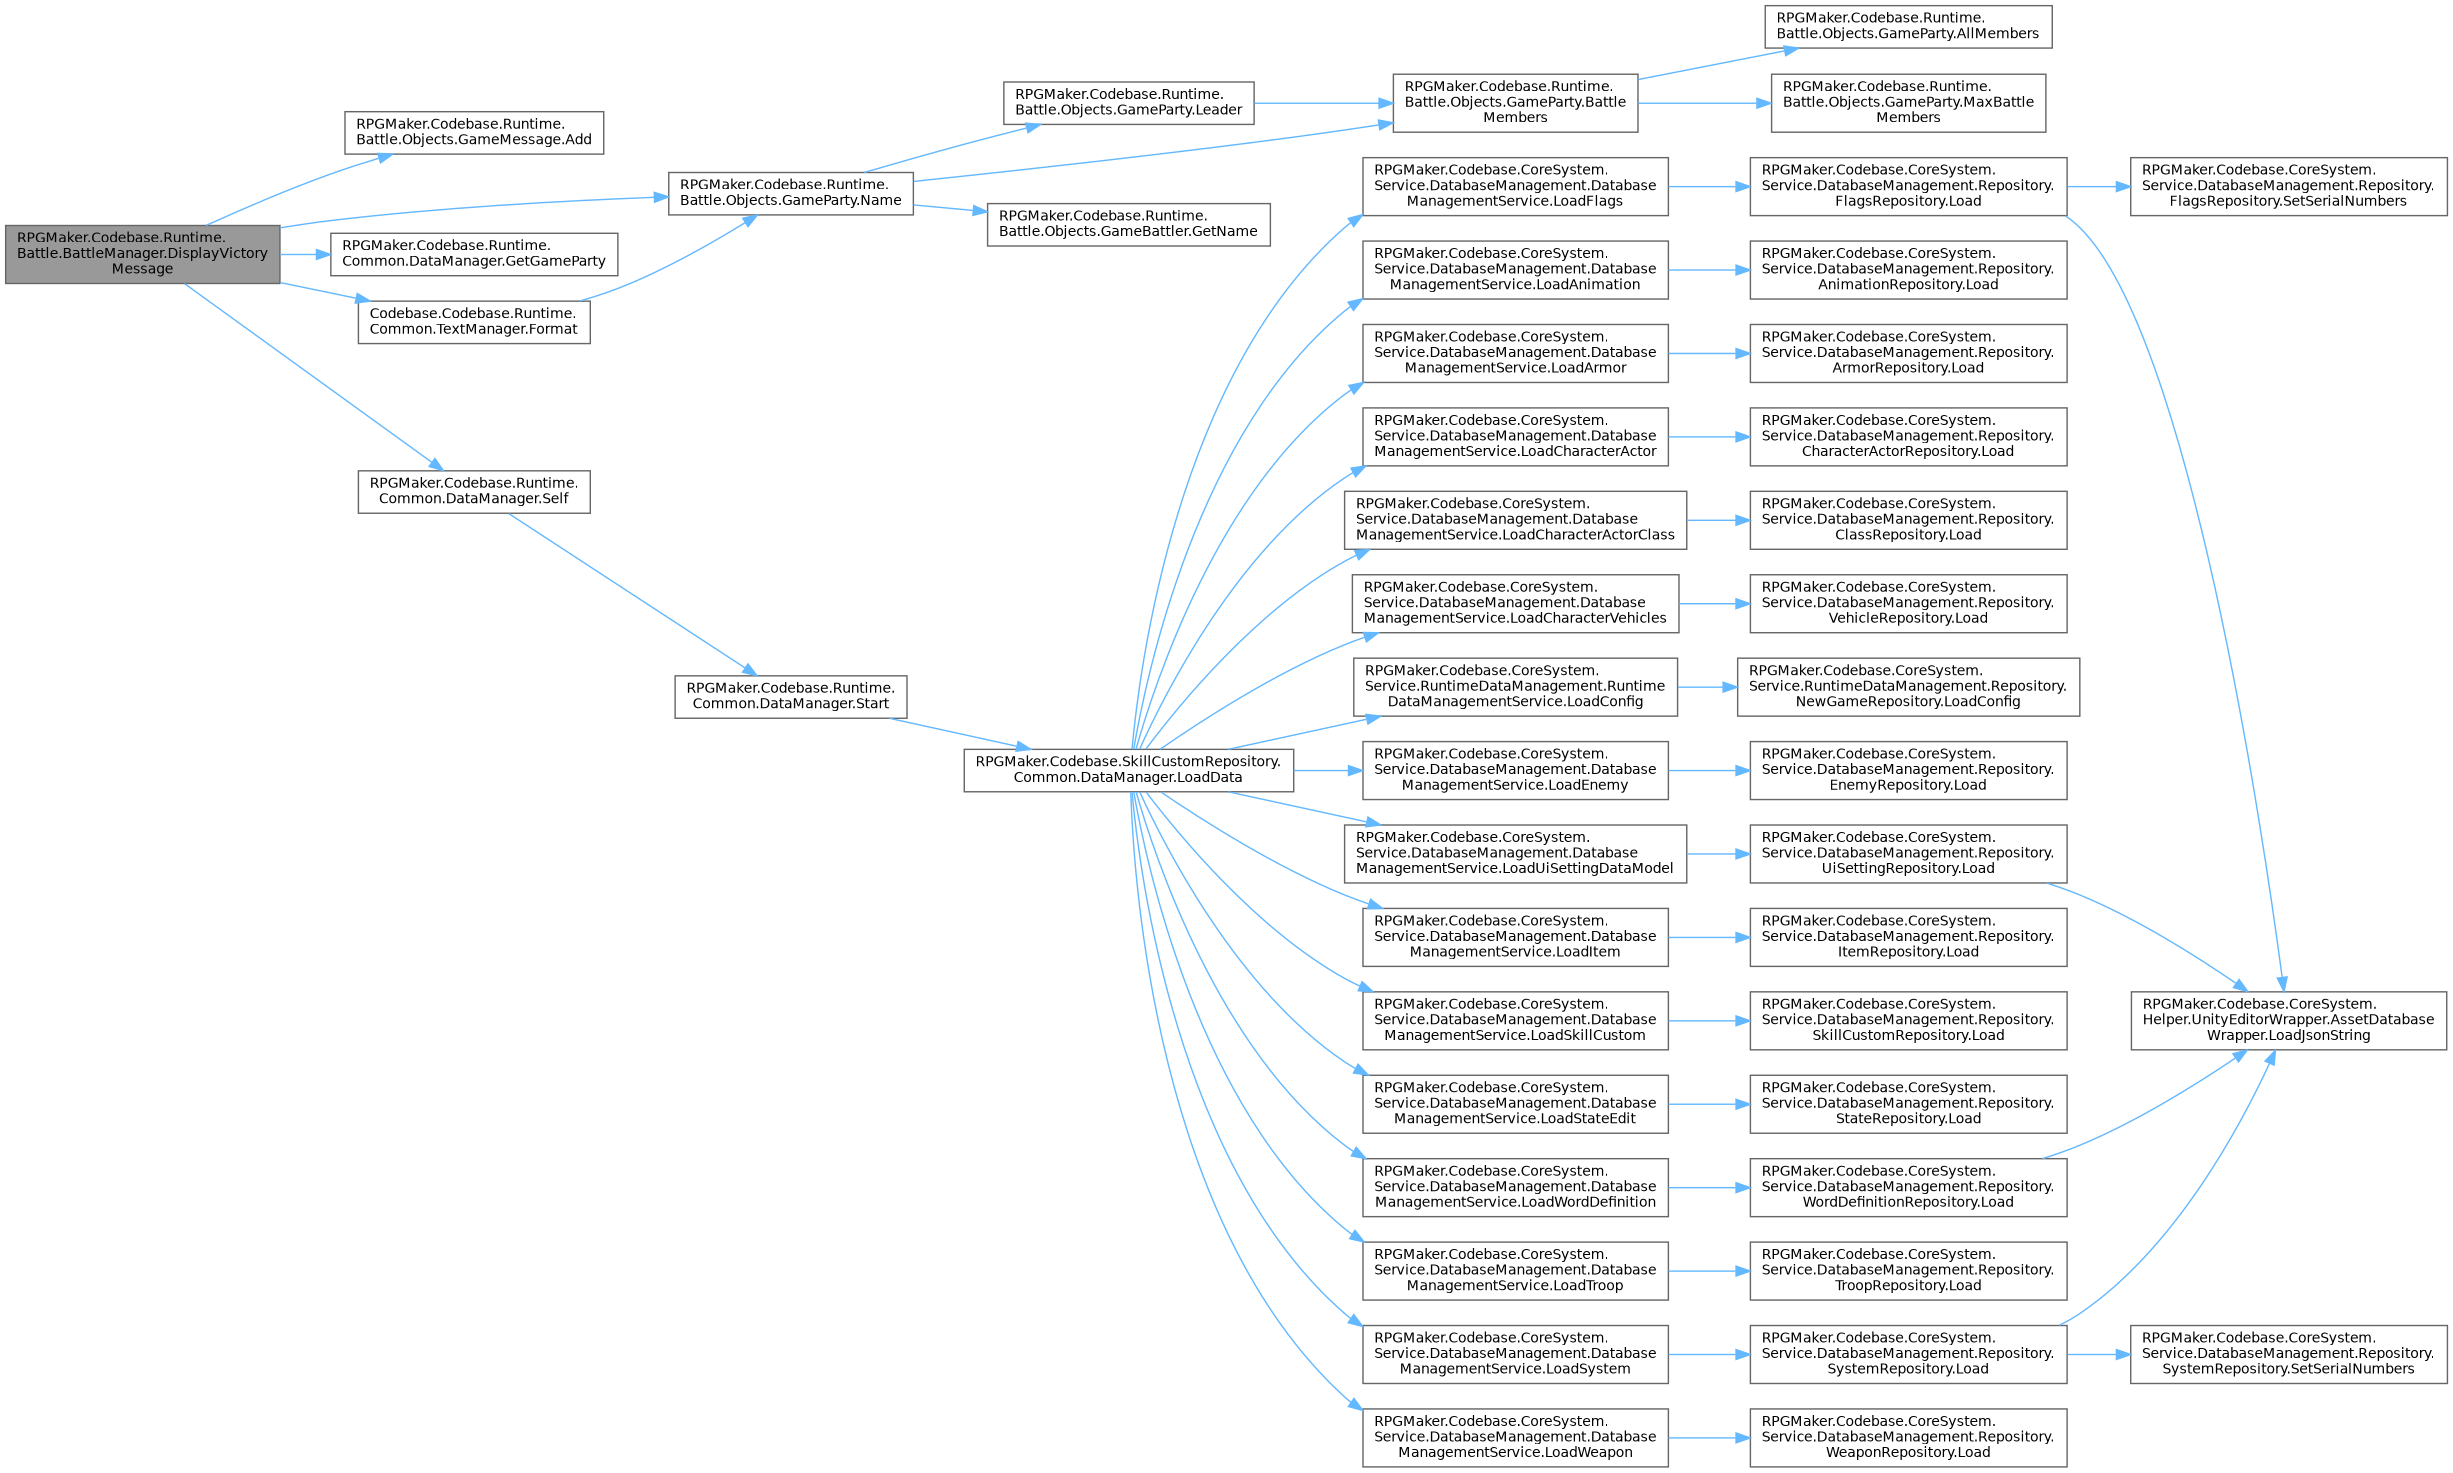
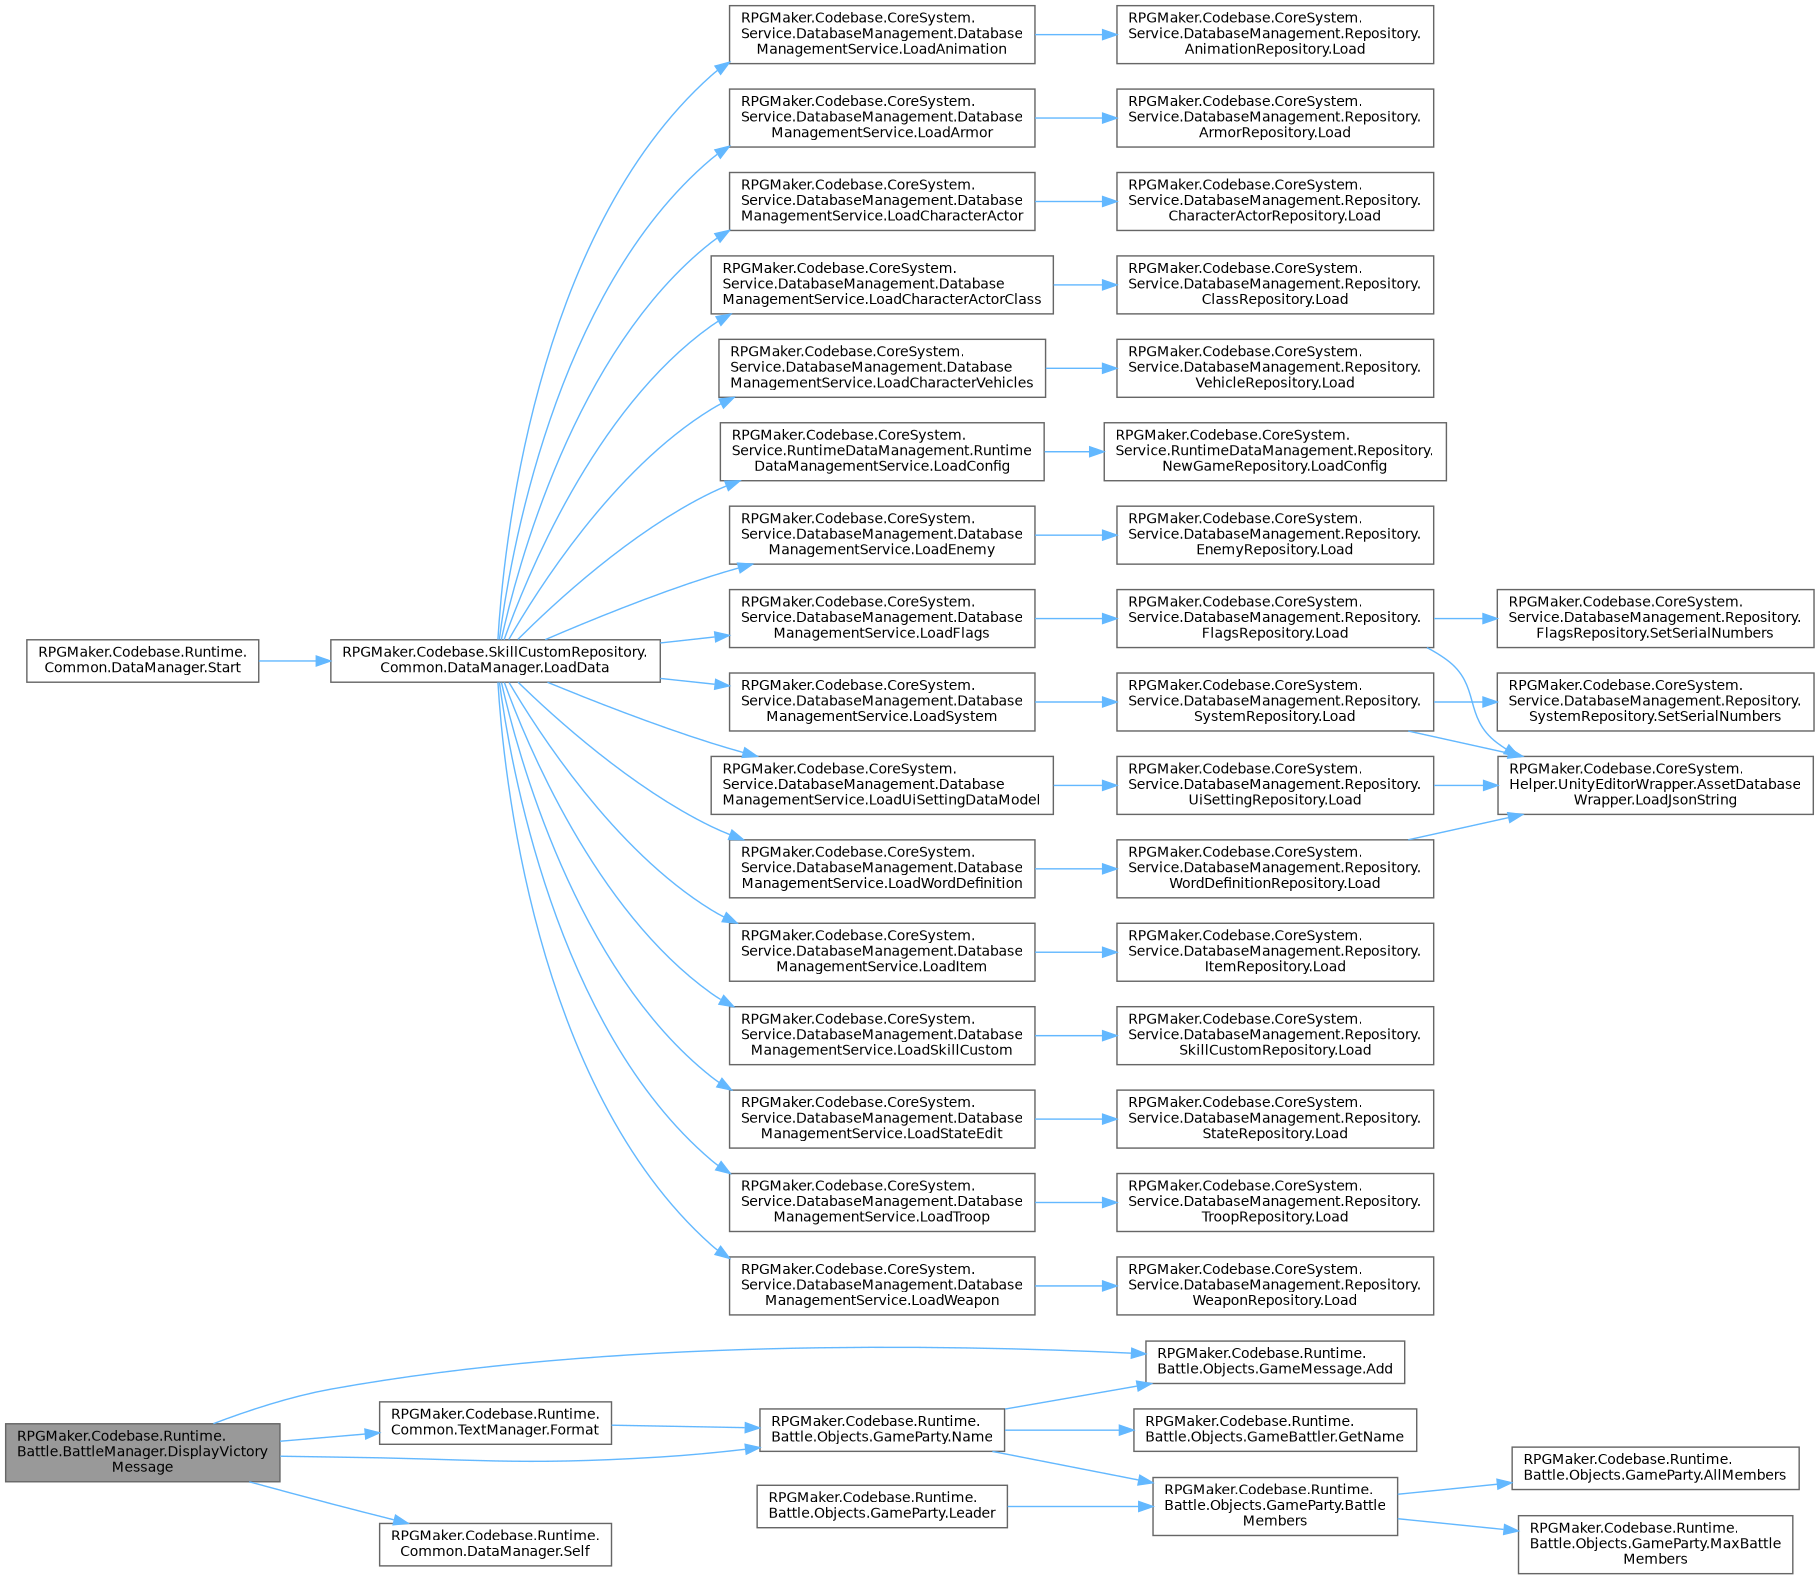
edge "RPGMaker.Codebase.Runtime. Battle.Objects.GameParty.Name" -> "RPGMaker.Codebase.Runtime. Battle.Objects.GameParty.Leader": now "RPGMaker.Codebase.Runtime. Battle.Objects.GameParty.Name" -> "RPGMaker.Codebase.Runtime. Battle.Objects.GameMessage.Add"
node "RPGMaker.Codebase.Runtime. Common.DataManager.GetGameParty": removed
node "Codebase.Codebase.Runtime. Common.TextManager.Format": label "Codebase.Codebase.Runtime. Common.TextManager.Format" -> "RPGMaker.Codebase.Runtime. Common.TextManager.Format"
edge "RPGMaker.Codebase.Runtime. Common.DataManager.Self" -> "RPGMaker.Codebase.Runtime. Common.DataManager.Start": removed
